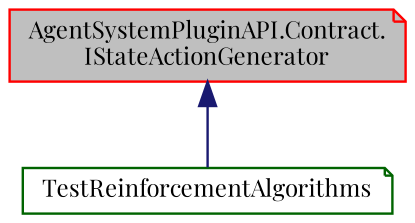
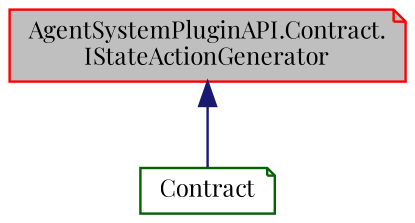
node "TestReinforcementAlgorithms": label "TestReinforcementAlgorithms" -> "Contract"
